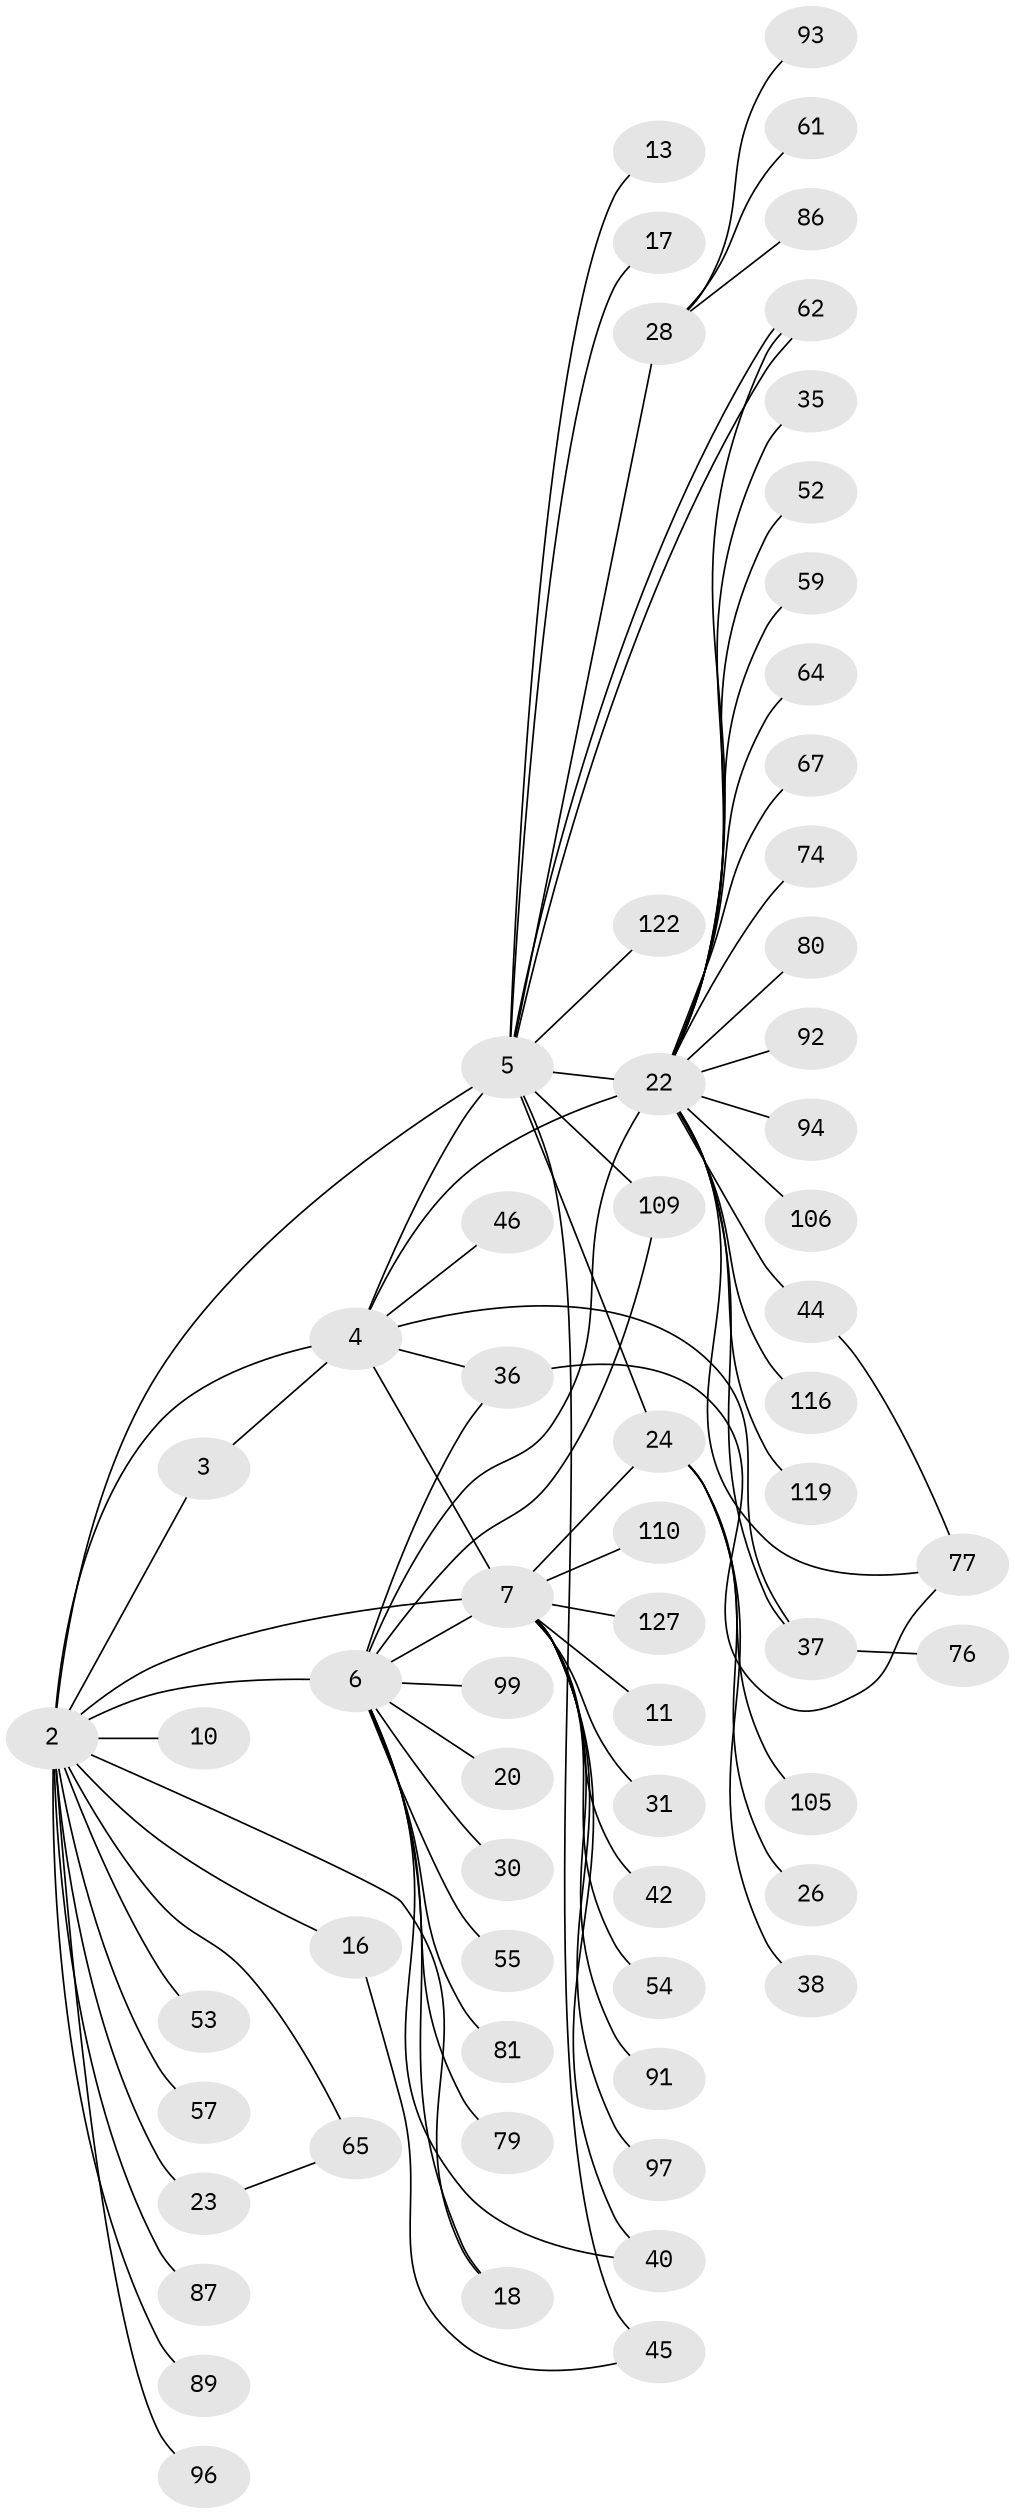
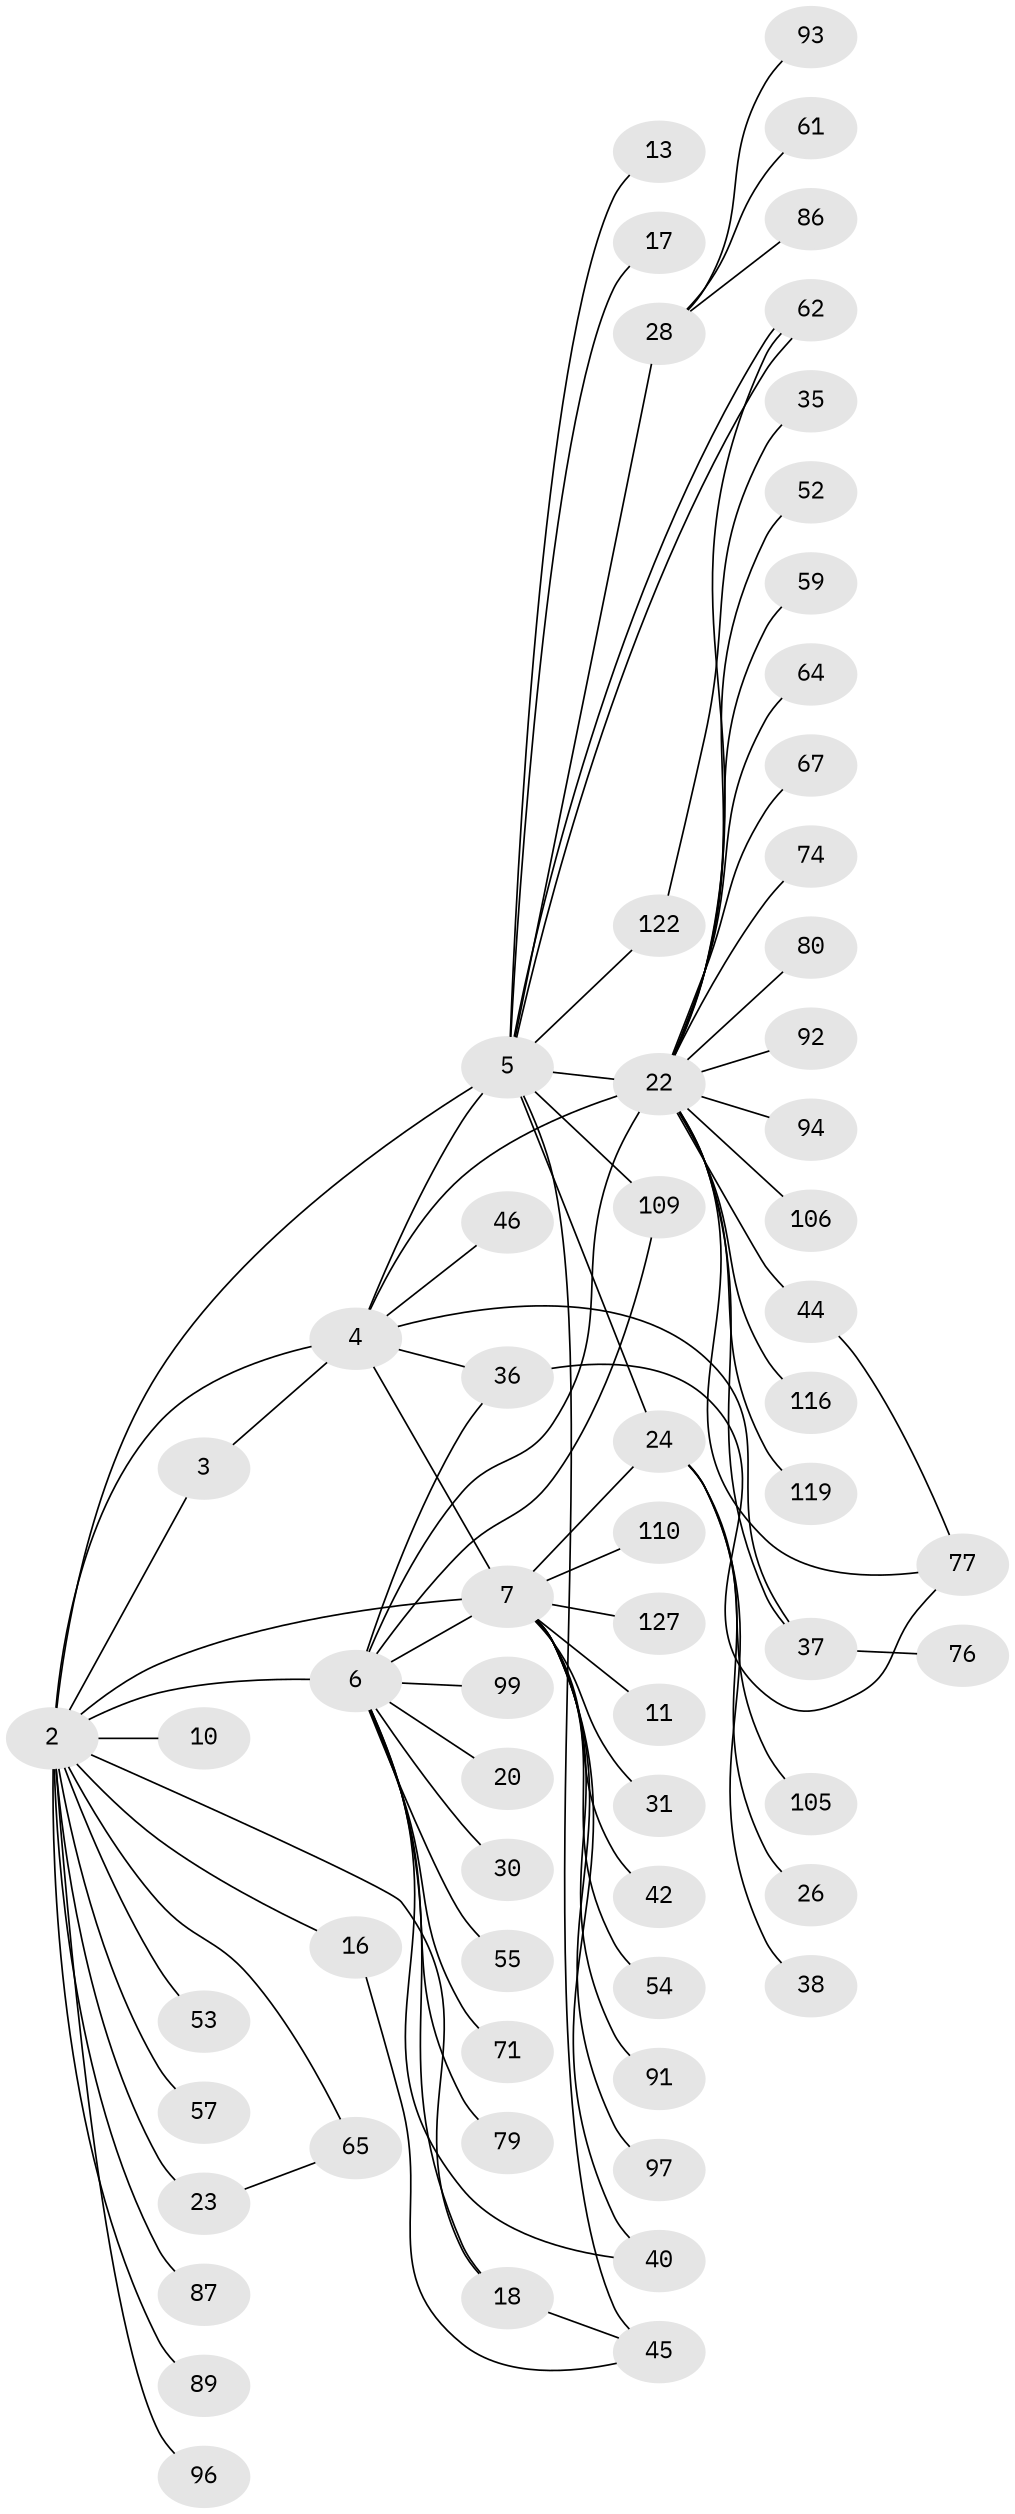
edge "35" -- "22": now "35" -- "122"
node "81": label "81" -> "71"
edge "18" -- "45": added
